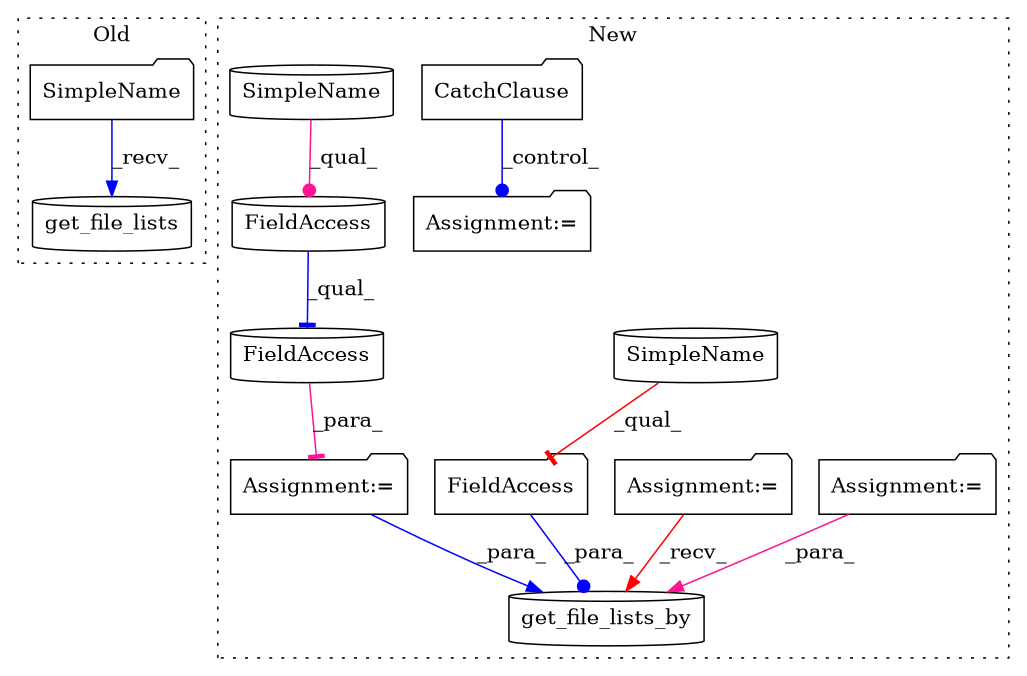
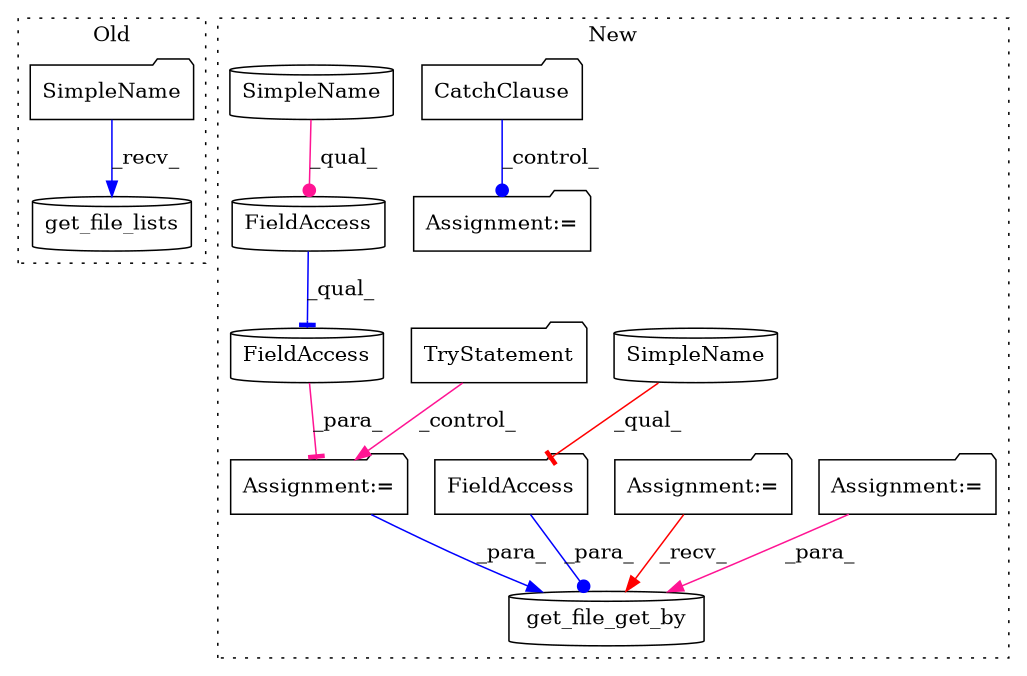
node "TryStatement": added
node "get_file_lists_by": label "get_file_lists_by" -> "get_file_get_by"
